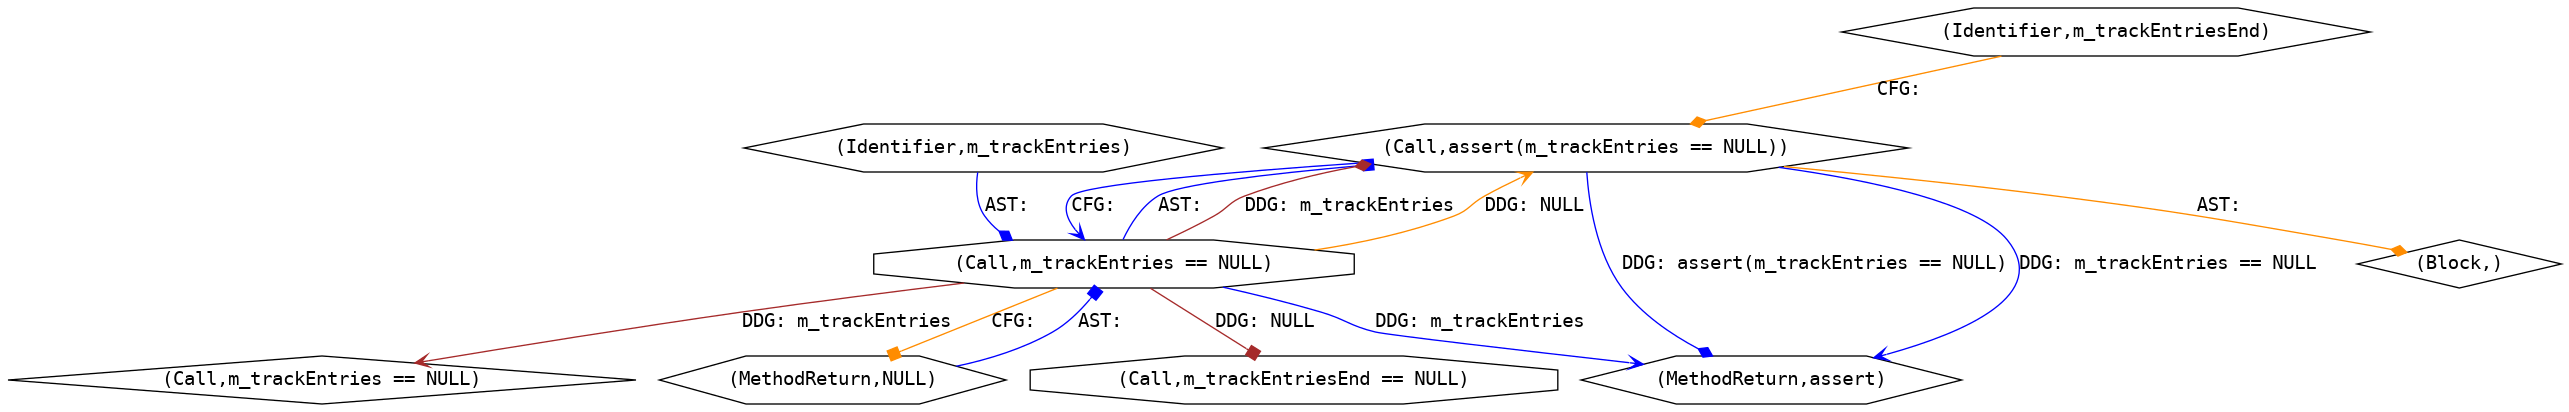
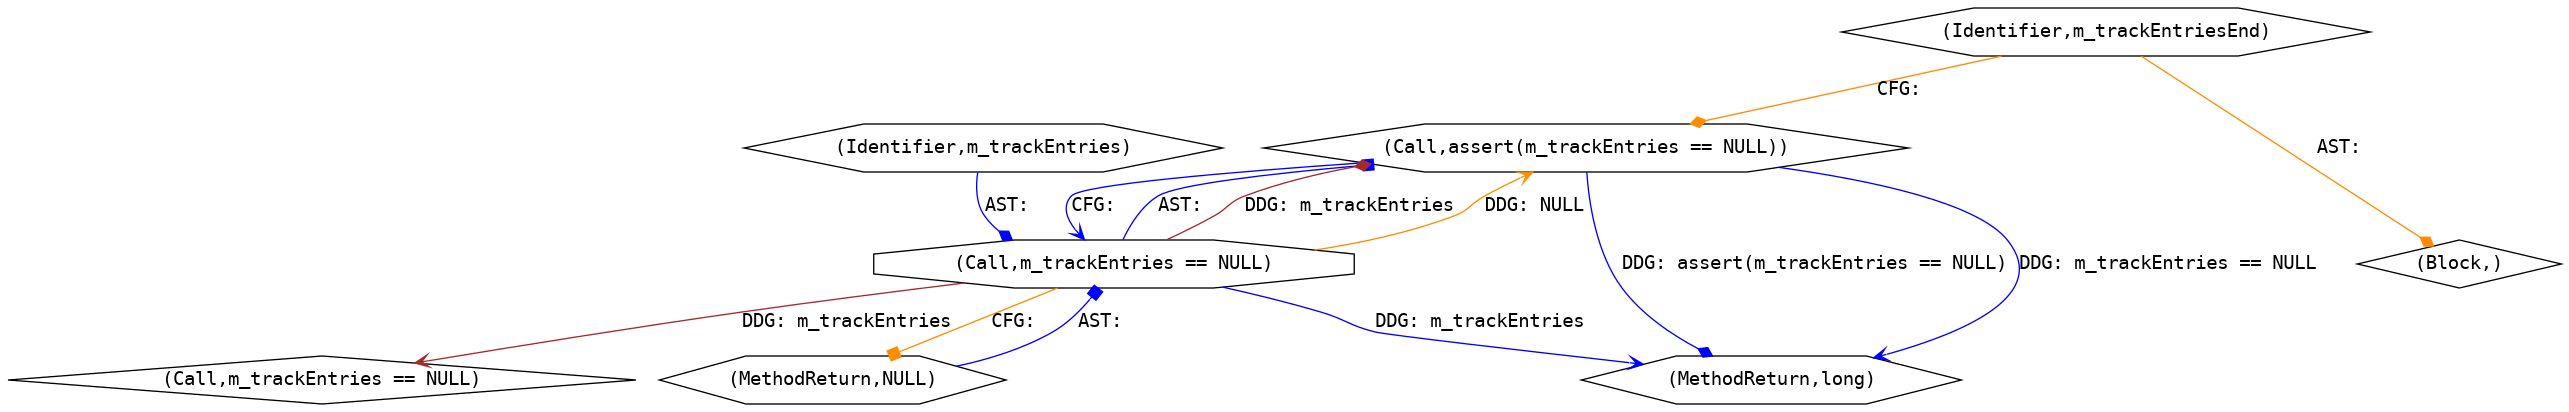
edge "(Call,assert(m_trackEntries == NULL))" -> "(Block,)": now "(Identifier,m_trackEntriesEnd)" -> "(Block,)"
node "(Call,m_trackEntriesEnd == NULL)": removed
node "(MethodReturn,assert)": label "(MethodReturn,assert)" -> "(MethodReturn,long)"
